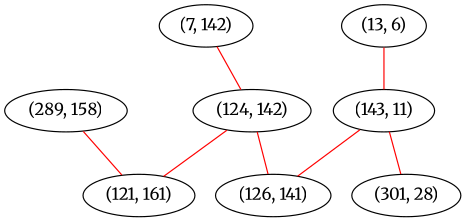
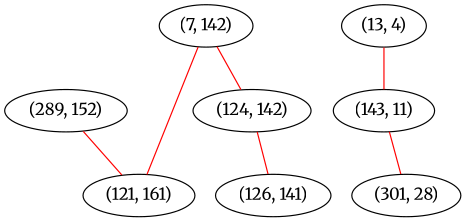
node "(13, 6)": label "(13, 6)" -> "(13, 4)"
node "(289, 158)": label "(289, 158)" -> "(289, 152)"
edge "(124, 142)" -- "(121, 161)": now "(7, 142)" -- "(121, 161)"
edge "(143, 11)" -- "(126, 141)": removed
